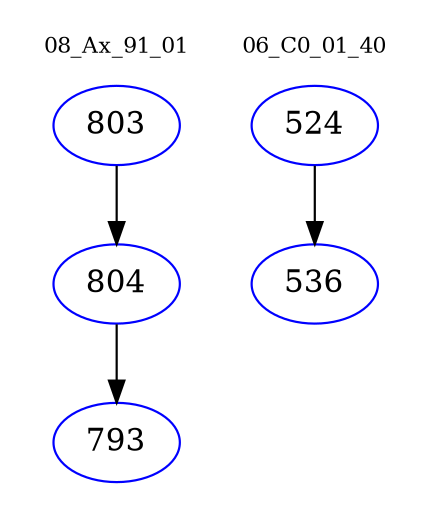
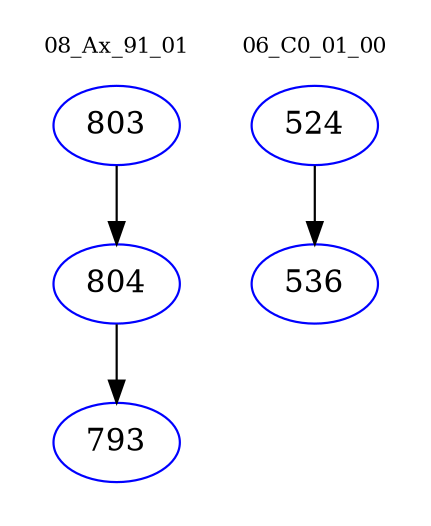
cluster "06_C0_01_40": label "06_C0_01_40" -> "06_C0_01_00"
